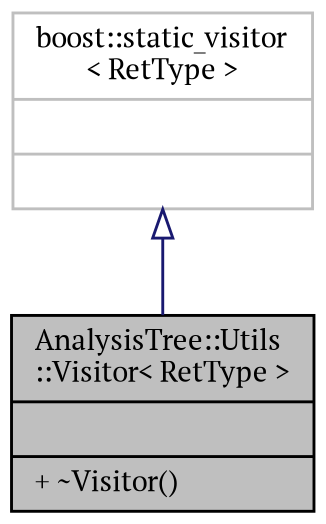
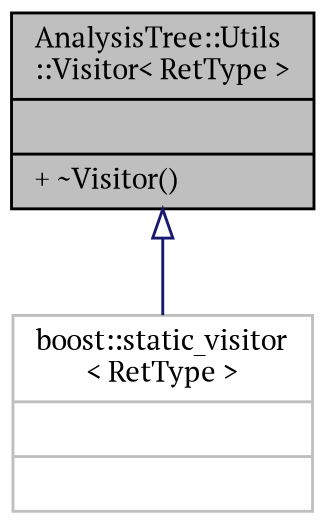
edge "AnalysisTree::Utils" -> "boost::static_visitor": reversed
